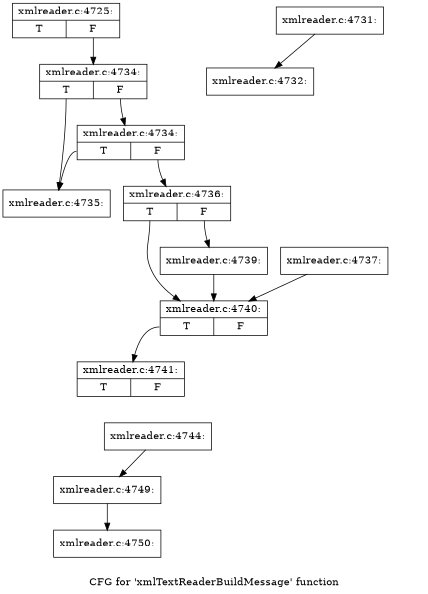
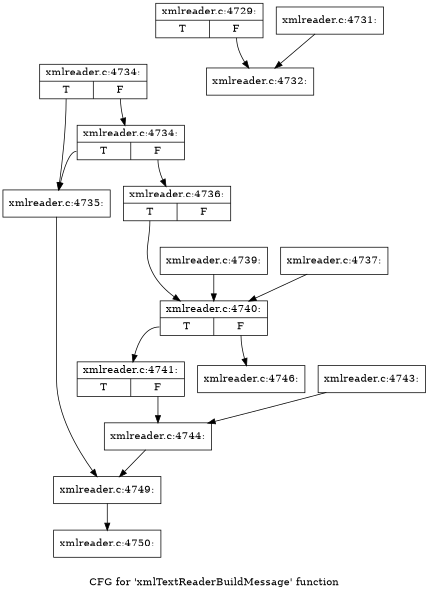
node "xmlreader.c:4725:": removed
node "xmlreader.c:4729:": added
edge "xmlreader.c:4736:" -> "xmlreader.c:4739:": removed
edge "xmlreader.c:4735:" -> "xmlreader.c:4749:": added
node "xmlreader.c:4746:": added
node "xmlreader.c:4743:": added
edge "xmlreader.c:4741:" -> "xmlreader.c:4744:": added
